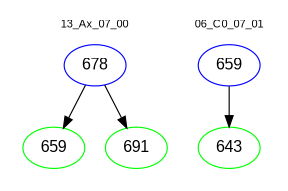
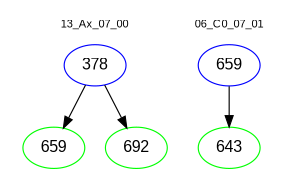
node "678": label "678" -> "378"
node "691": label "691" -> "692"
